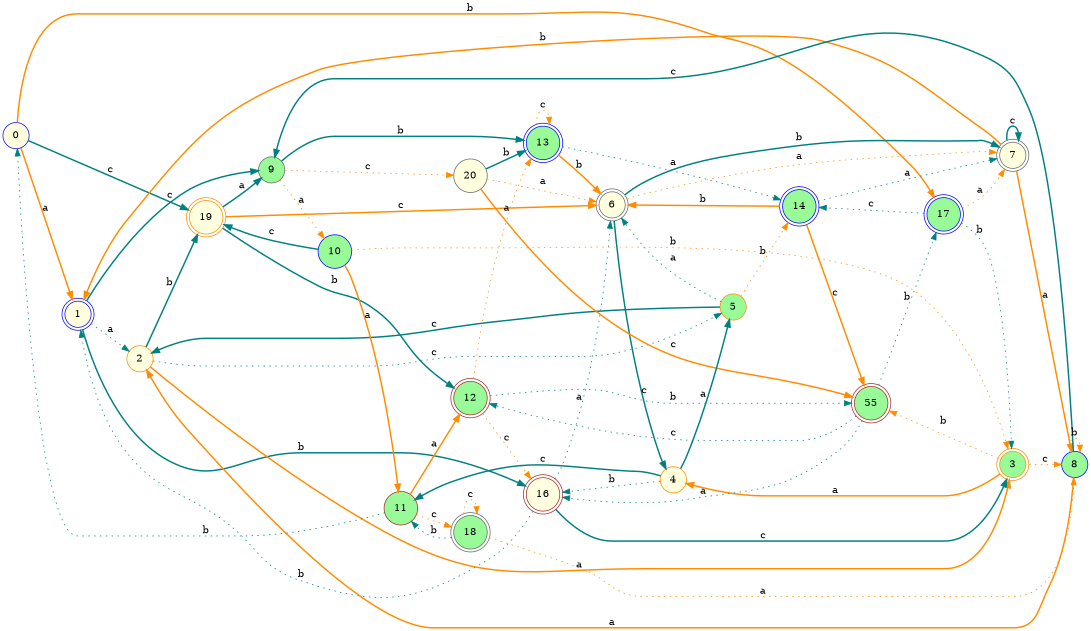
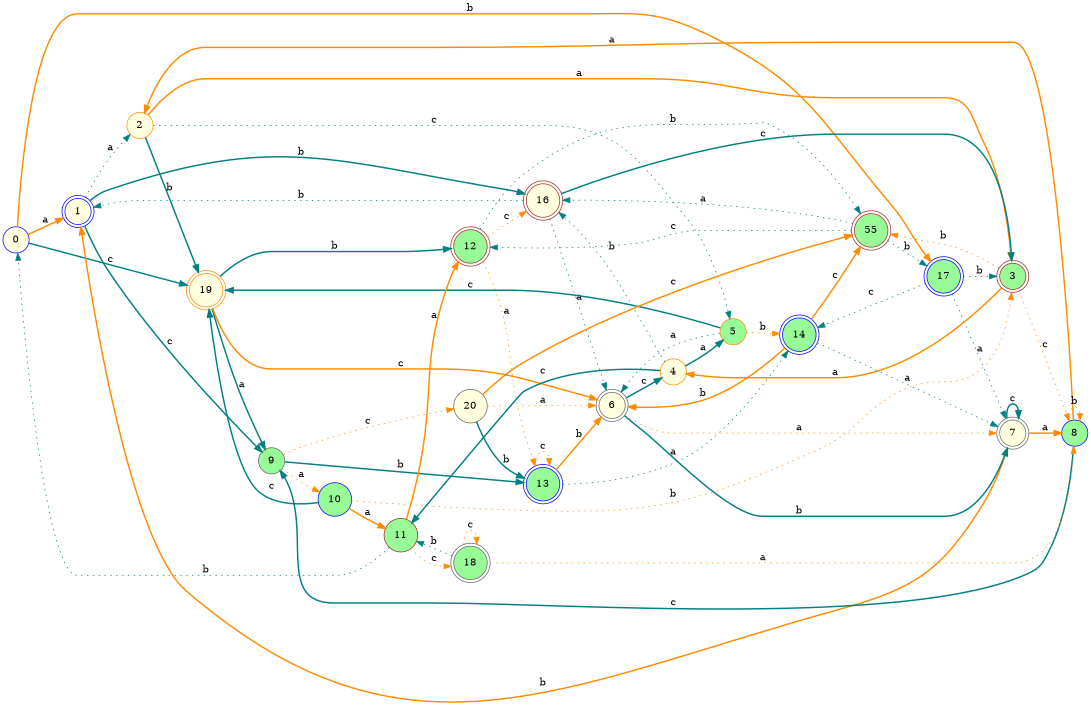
edge "17" -> "7": color darkorange -> teal
edge "5" -> "2": now "5" -> "19"
node "3": color darkorange -> brown
